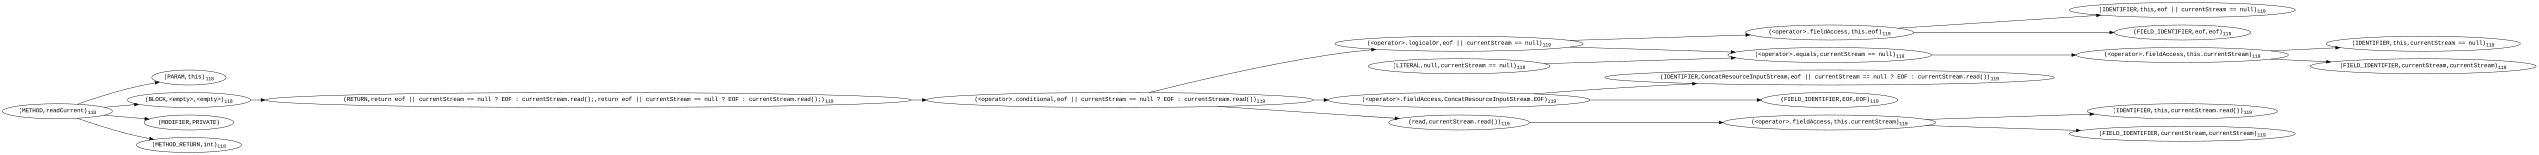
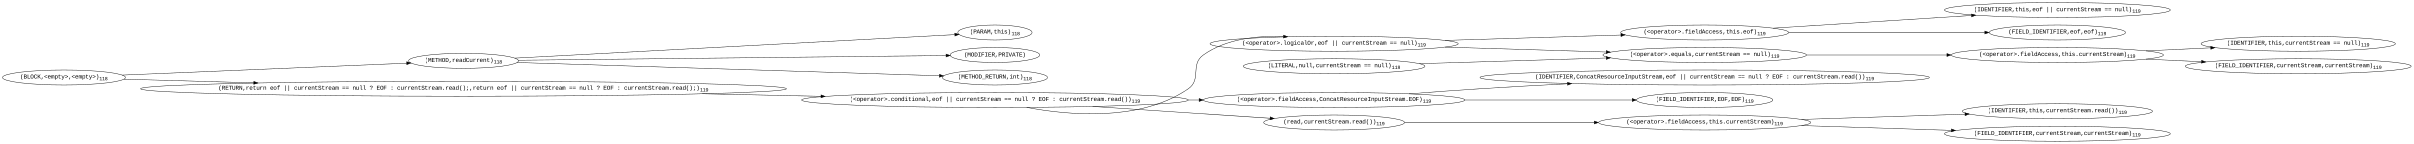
edge "(METHOD,readCurrent)" -> "(BLOCK,<empty>,<empty>)": reversed
